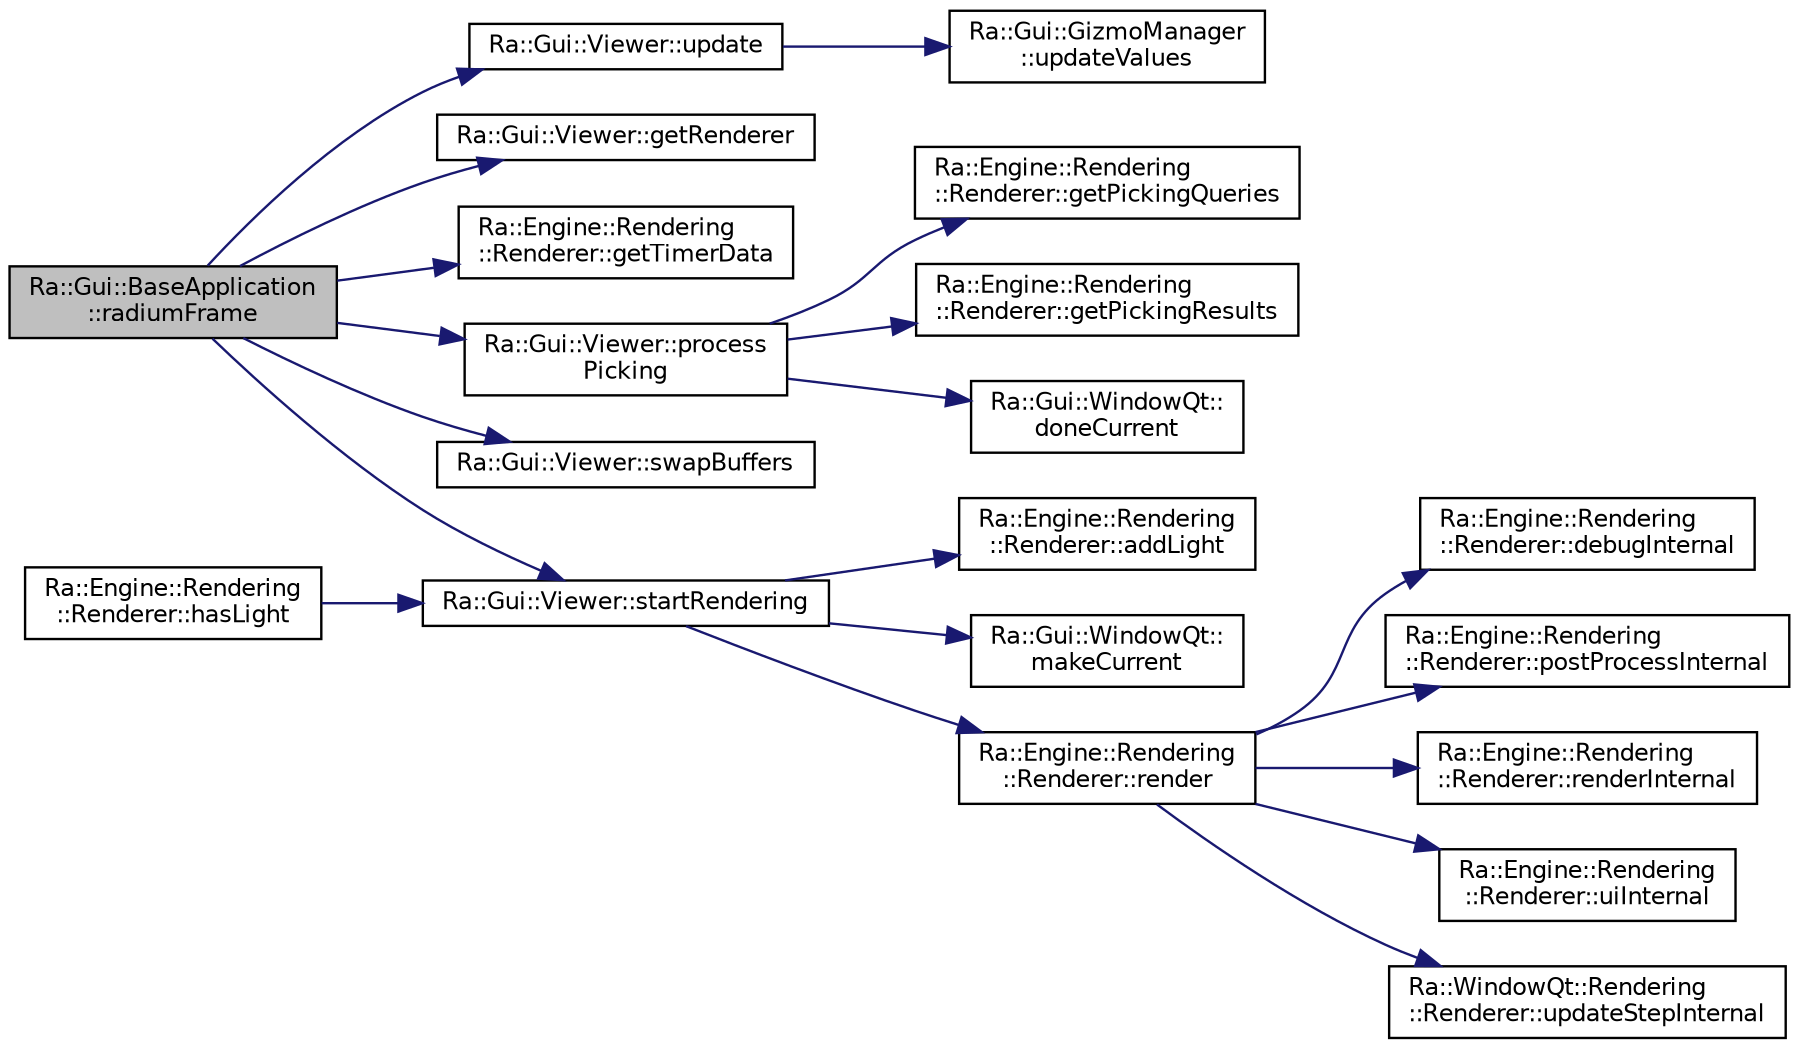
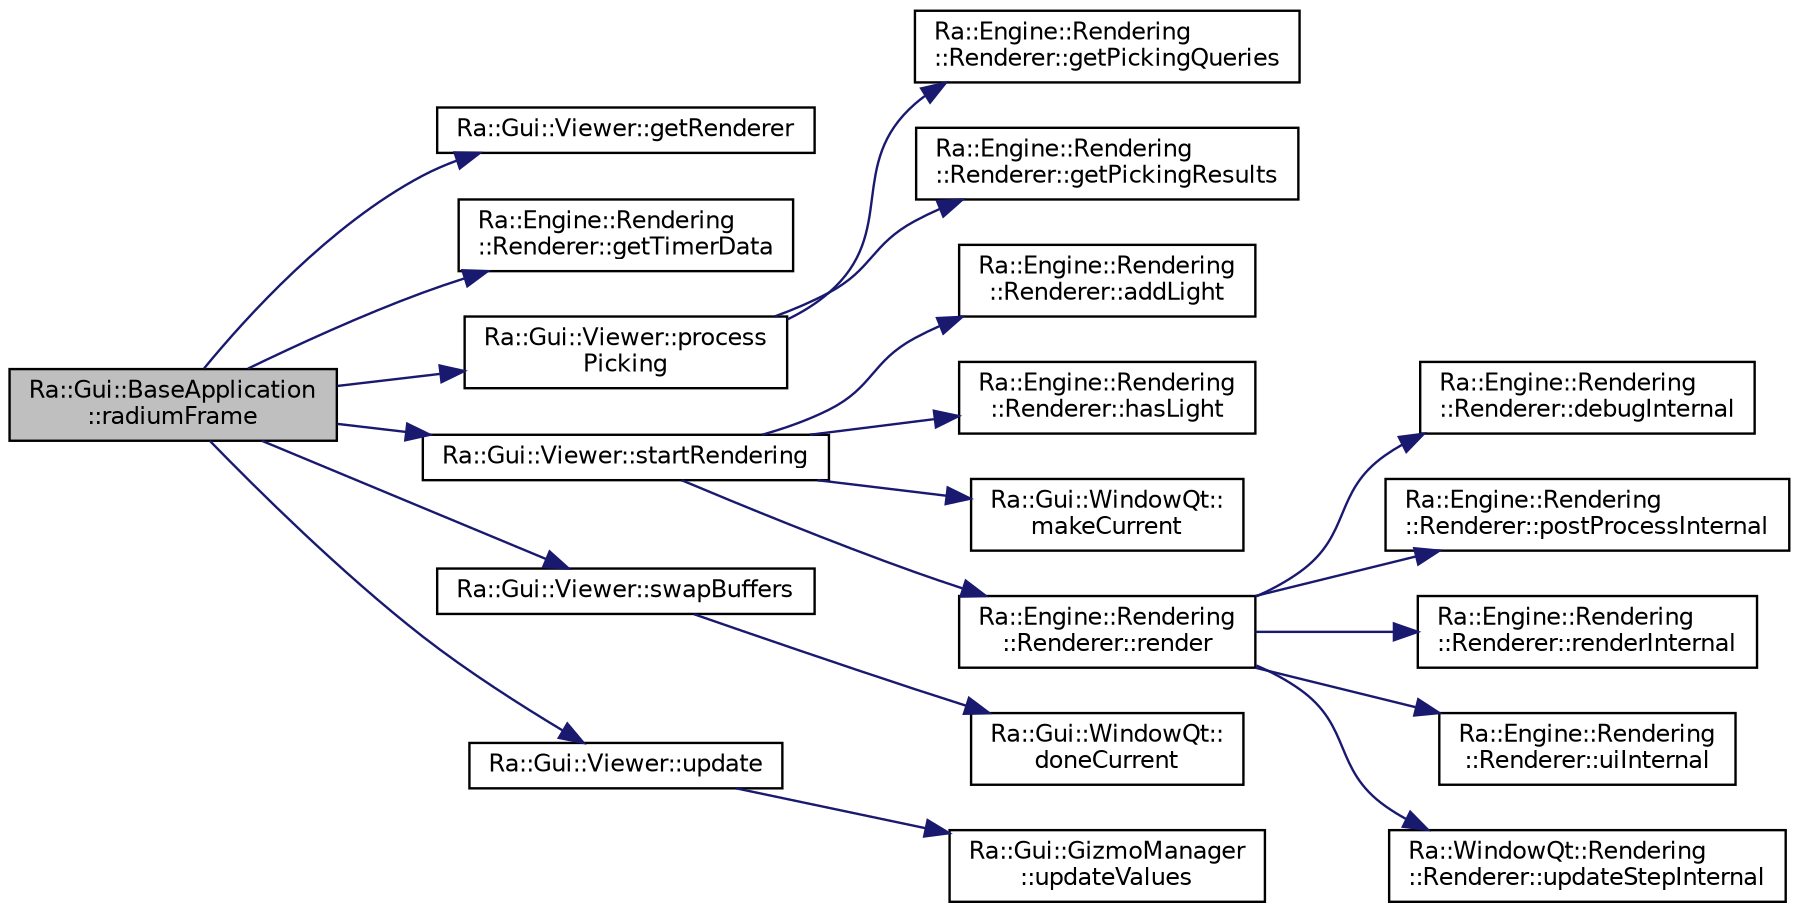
edge "Ra::Gui::Viewer::process Picking" -> "Ra::Gui::WindowQt:: doneCurrent": now "Ra::Gui::Viewer::swapBuffers" -> "Ra::Gui::WindowQt:: doneCurrent"
edge "Ra::Engine::Rendering ::Renderer::hasLight" -> "Ra::Gui::Viewer::startRendering": reversed
